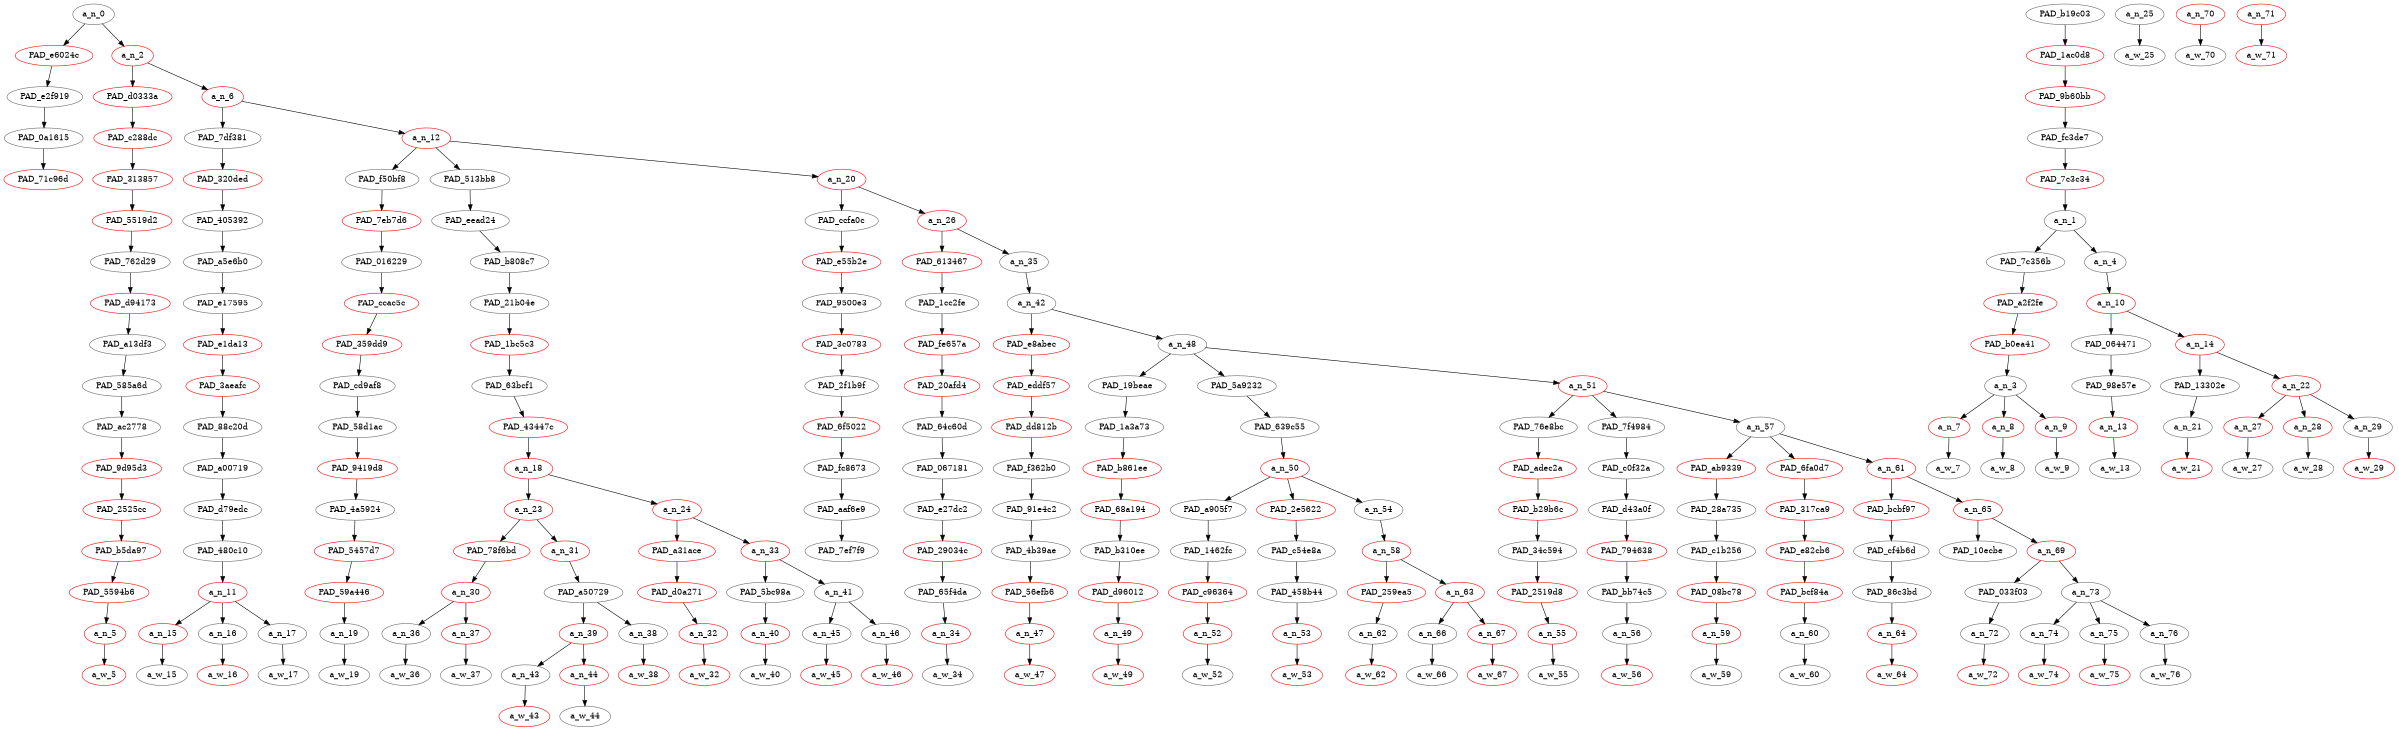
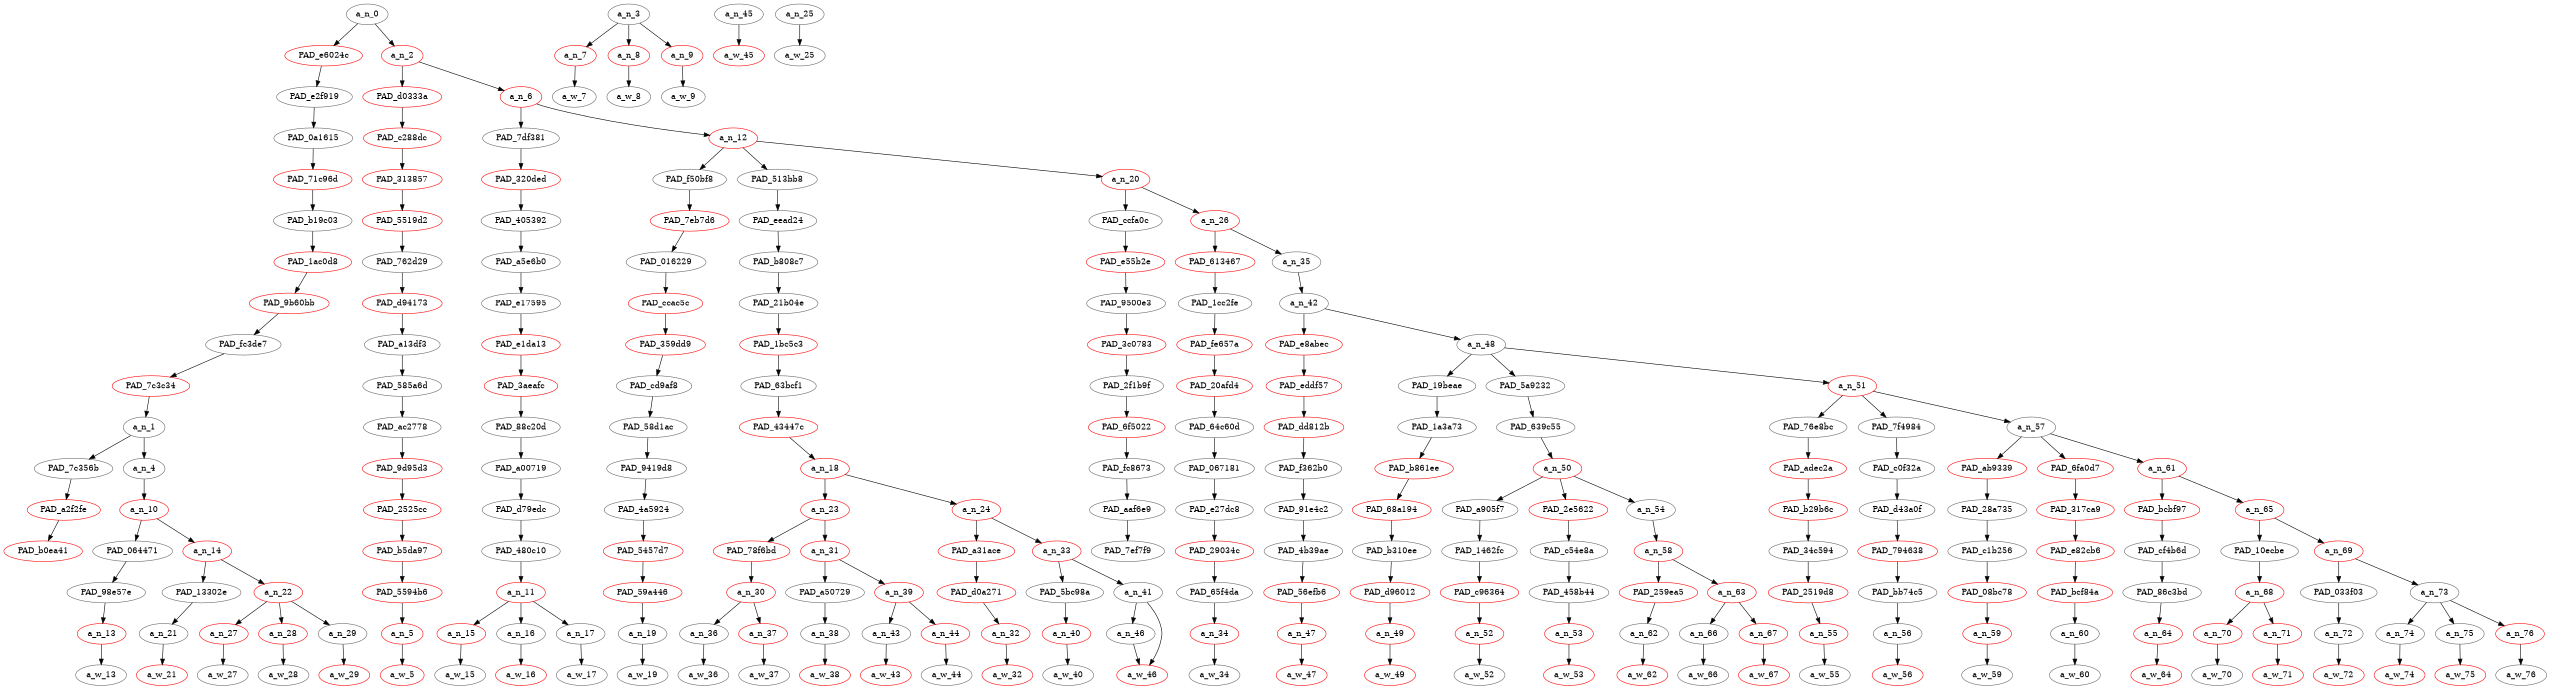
edge "PAD_71c96d" -> "PAD_b19c03": added
edge "PAD_b0ea41" -> "a_n_3": removed
node "PAD_9419d8": color red -> gray40
node "PAD_e27dc2": label "PAD_e27dc2" -> "PAD_e27dc8"
node "a_n_68": added
edge "PAD_a50729" -> "a_n_39": now "a_n_31" -> "a_n_39"
edge "a_n_41" -> "a_n_45": now "a_n_41" -> "a_w_46"
node "a_n_76": color gray40 -> red
